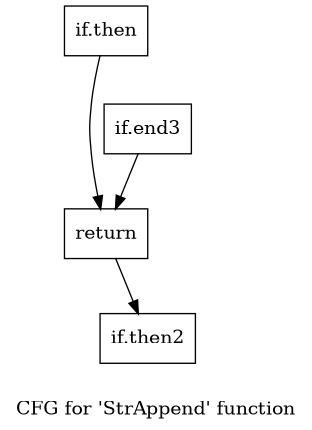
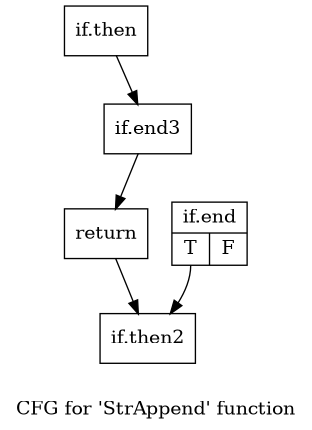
edge "if.then" -> "return": now "if.then" -> "if.end3"
node "if.end": added
